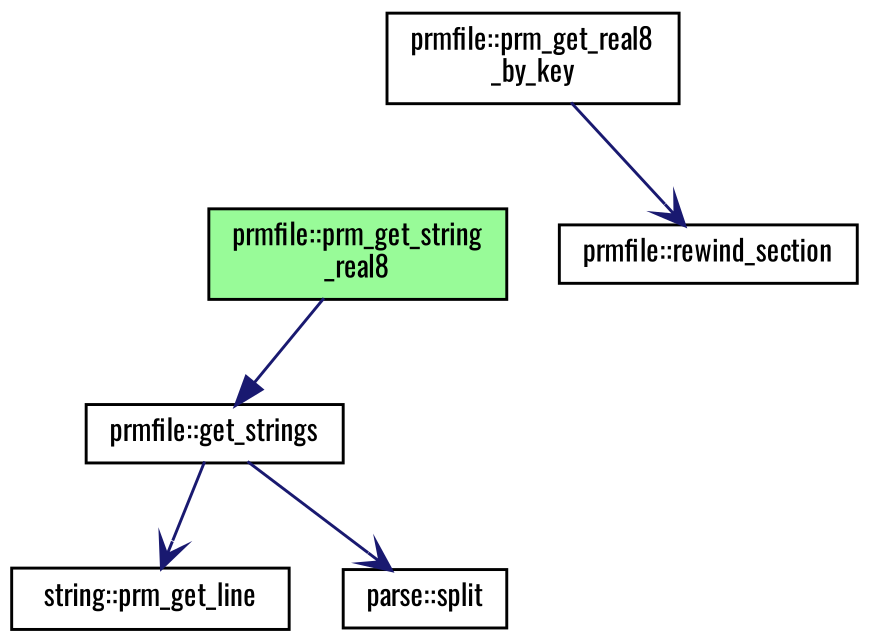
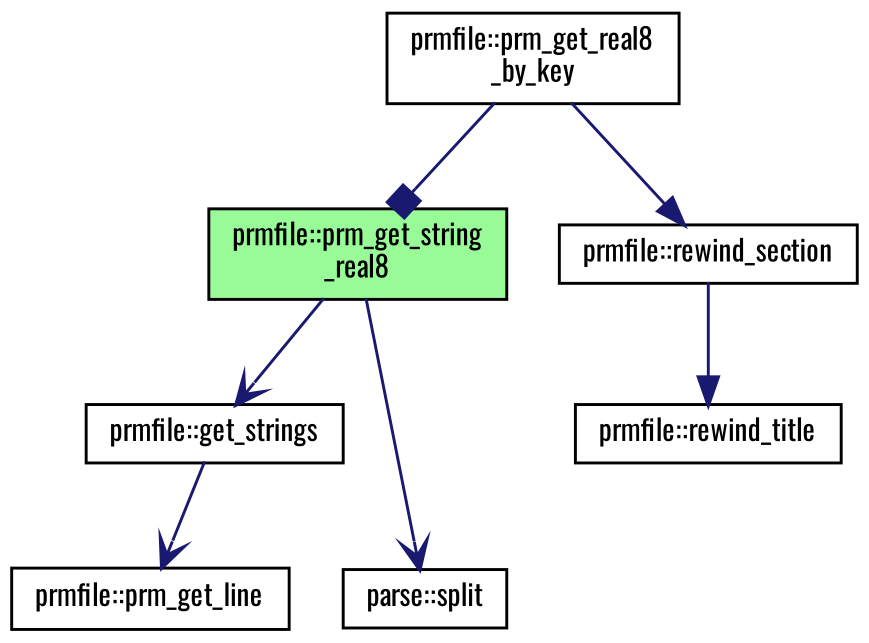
edge "prmfile::prm_get_real8 _by_key" -> "prmfile::prm_get_string _real8": added
edge "prmfile::prm_get_real8 _by_key" -> "prmfile::rewind_section": arrowhead vee -> normal
edge "prmfile::prm_get_string _real8" -> "prmfile::get_strings": arrowhead normal -> vee
node "prmfile::rewind_title": added
edge "prmfile::get_strings" -> "parse::split": now "prmfile::prm_get_string _real8" -> "parse::split"
node "string::prm_get_line": label "string::prm_get_line" -> "prmfile::prm_get_line"
